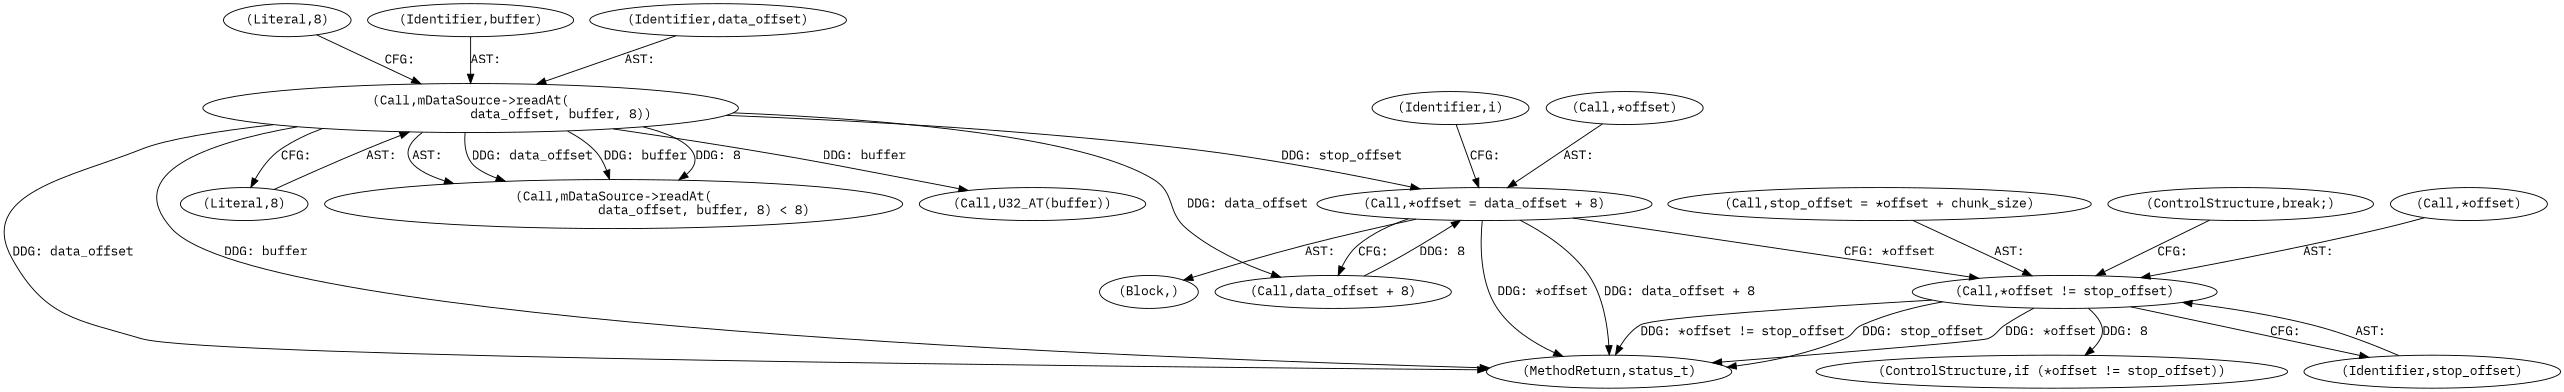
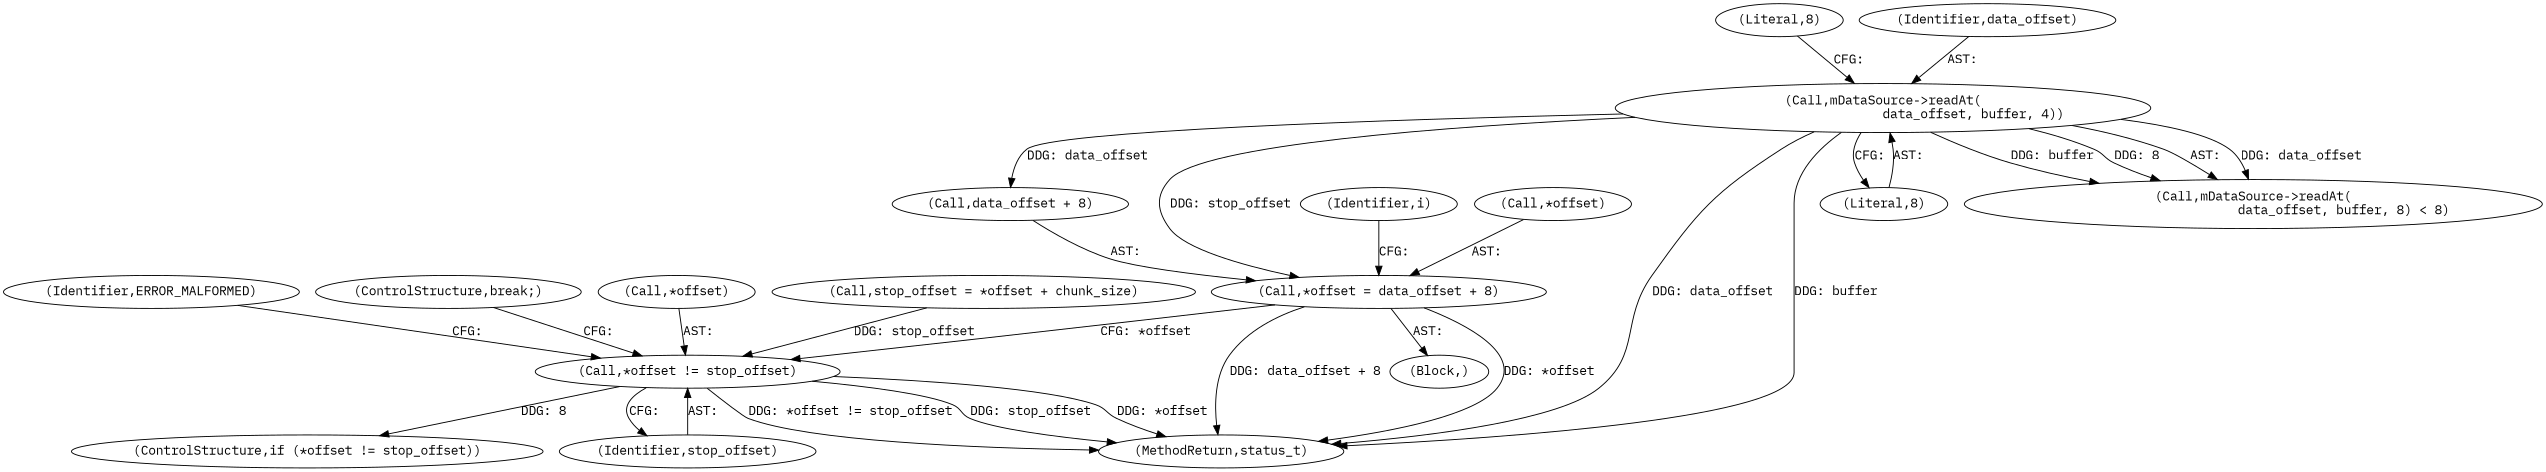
node "(Identifier,buffer)": removed
node "(Call,mDataSource->readAt( data_offset, buffer, 8))": label "(Call,mDataSource->readAt( data_offset, buffer, 8))" -> "(Call,mDataSource->readAt( data_offset, buffer, 4))"
node "(Call,U32_AT(buffer))": removed
edge "(Call,*offset = data_offset + 8)" -> "(Call,data_offset + 8)": removed, label "CFG:"
edge "(Call,data_offset + 8)" -> "(Call,*offset = data_offset + 8)": label "DDG: 8" -> "AST: "
edge "(Call,stop_offset = *offset + chunk_size)" -> "(Call,*offset != stop_offset)": label "AST: " -> "DDG: stop_offset"
node "(Identifier,ERROR_MALFORMED)": added
